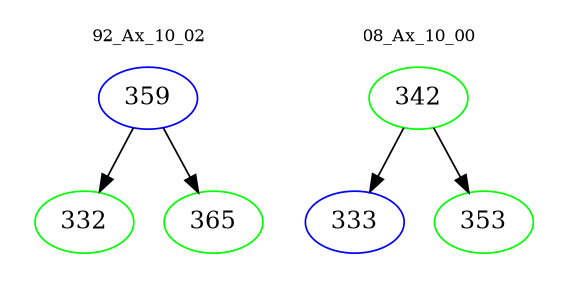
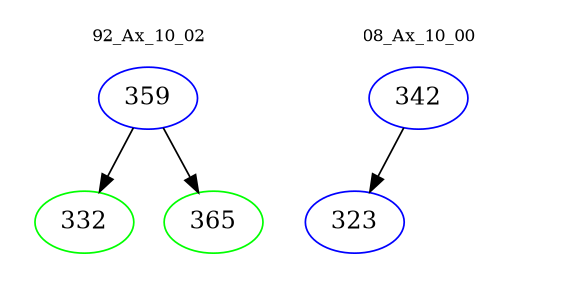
node "342": color green -> blue
node "333": label "333" -> "323"
node "353": removed
